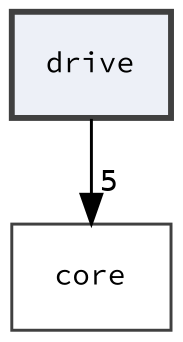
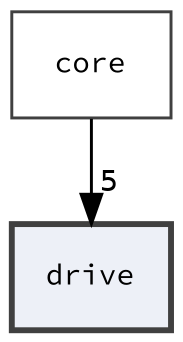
edge "drive" -> "core": reversed
